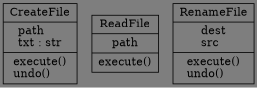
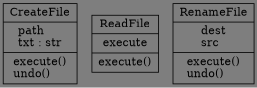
node "ReadFile": text "path" -> "execute"
